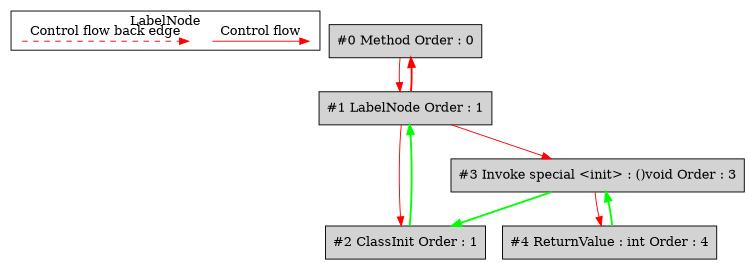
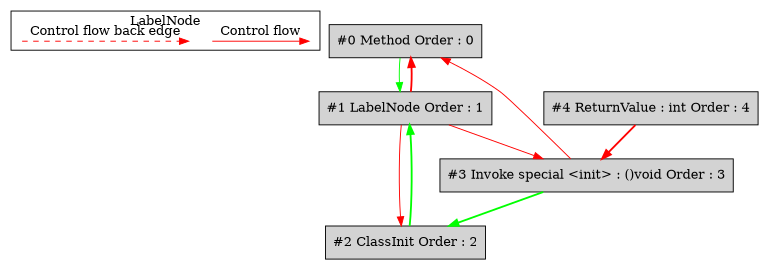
edge "#0 Method Order : 0" -> "#1 LabelNode Order : 1": color red -> green
edge "#3 Invoke special <init> : ()void Order : 3" -> "#4 ReturnValue : int Order : 4": now "#3 Invoke special <init> : ()void Order : 3" -> "#0 Method Order : 0"
edge "#4 ReturnValue : int Order : 4" -> "#3 Invoke special <init> : ()void Order : 3": color green -> red
node "#2 ClassInit Order : 1": label "#2 ClassInit Order : 1" -> "#2 ClassInit Order : 2"
